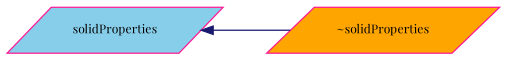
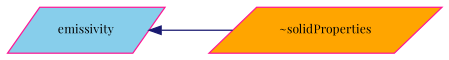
node "solidProperties": label "solidProperties" -> "emissivity"
